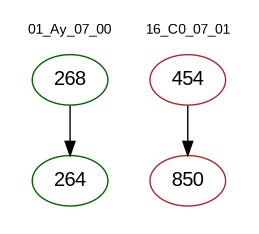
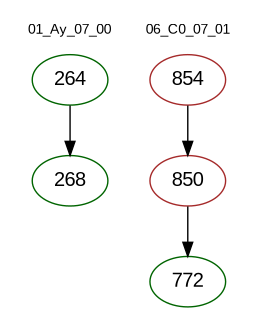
cluster "16_C0_07_01": label "16_C0_07_01" -> "06_C0_07_01"
node "454": label "454" -> "854"
edge "268" -> "264": reversed
node "772": added
